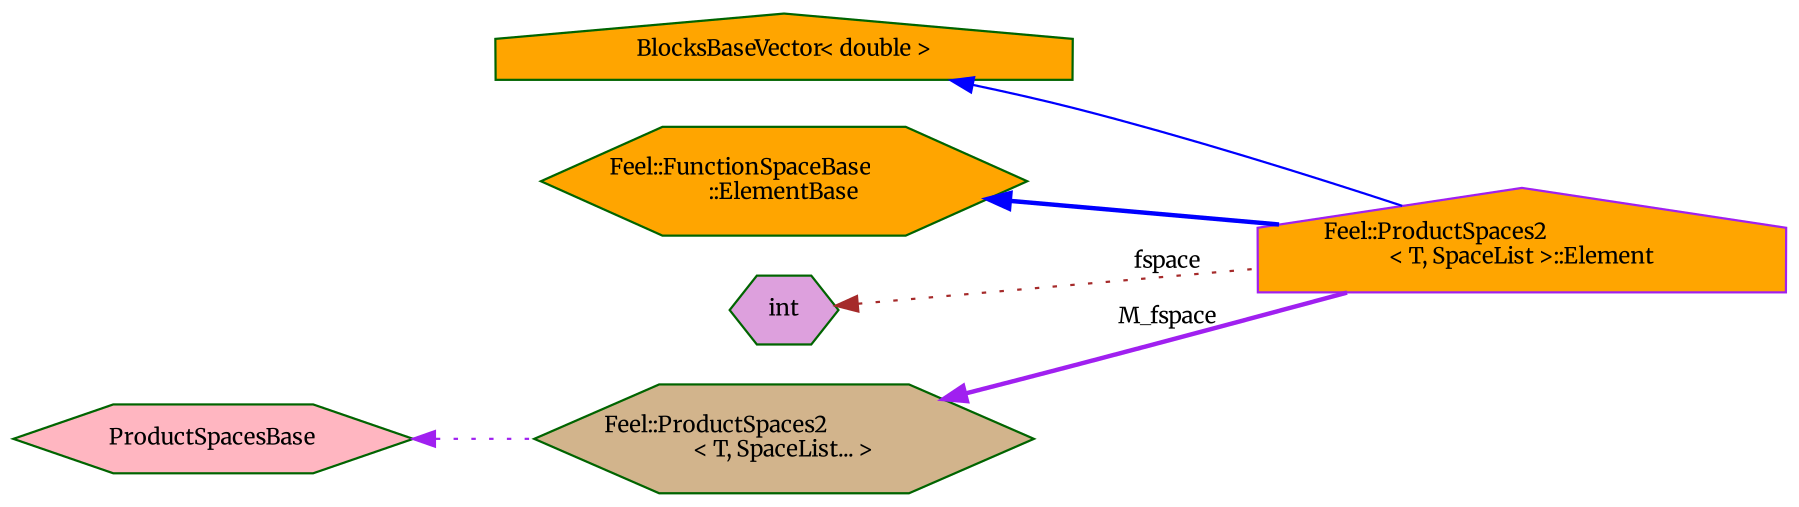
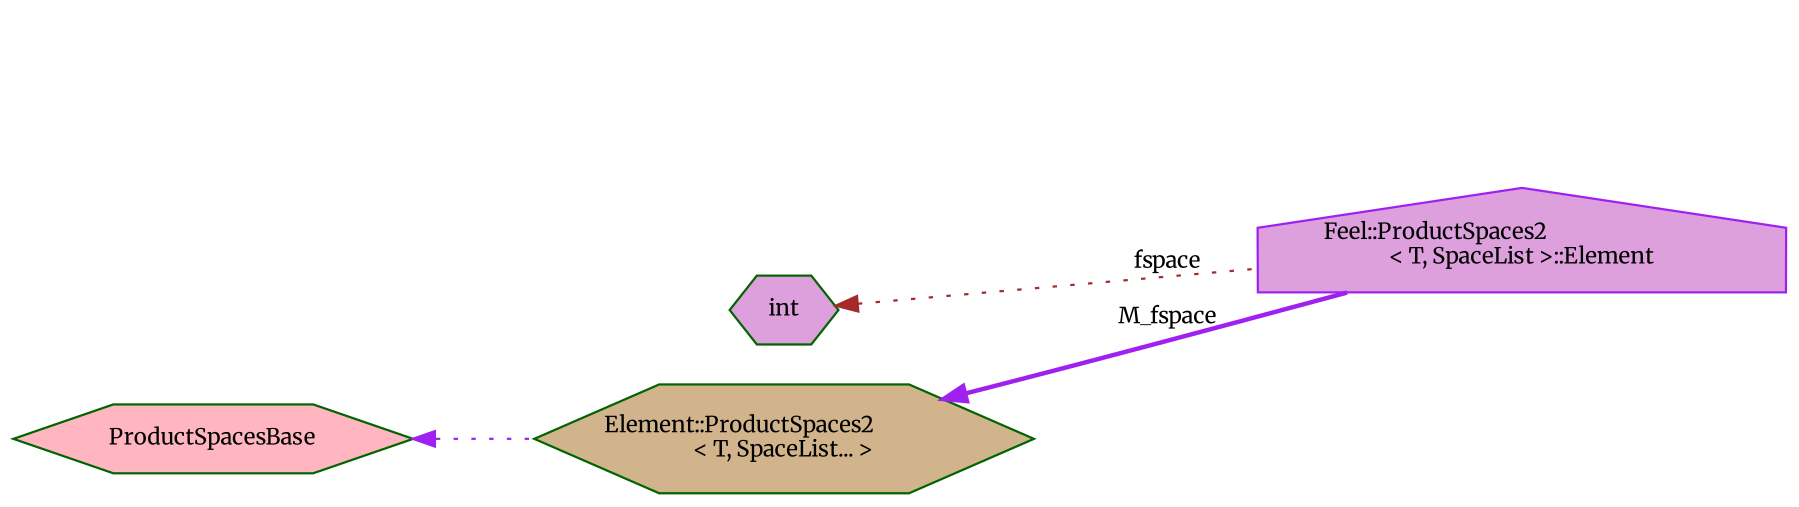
node "BlocksBaseVector< double >": removed
node "Feel::FunctionSpaceBase ::ElementBase": removed
node "Feel::ProductSpaces2 < T, SpaceList >::Element": fillcolor orange -> plum
node "Feel::ProductSpaces2 < T, SpaceList... >": label "Feel::ProductSpaces2 < T, SpaceList... >" -> "Element::ProductSpaces2 < T, SpaceList... >"
